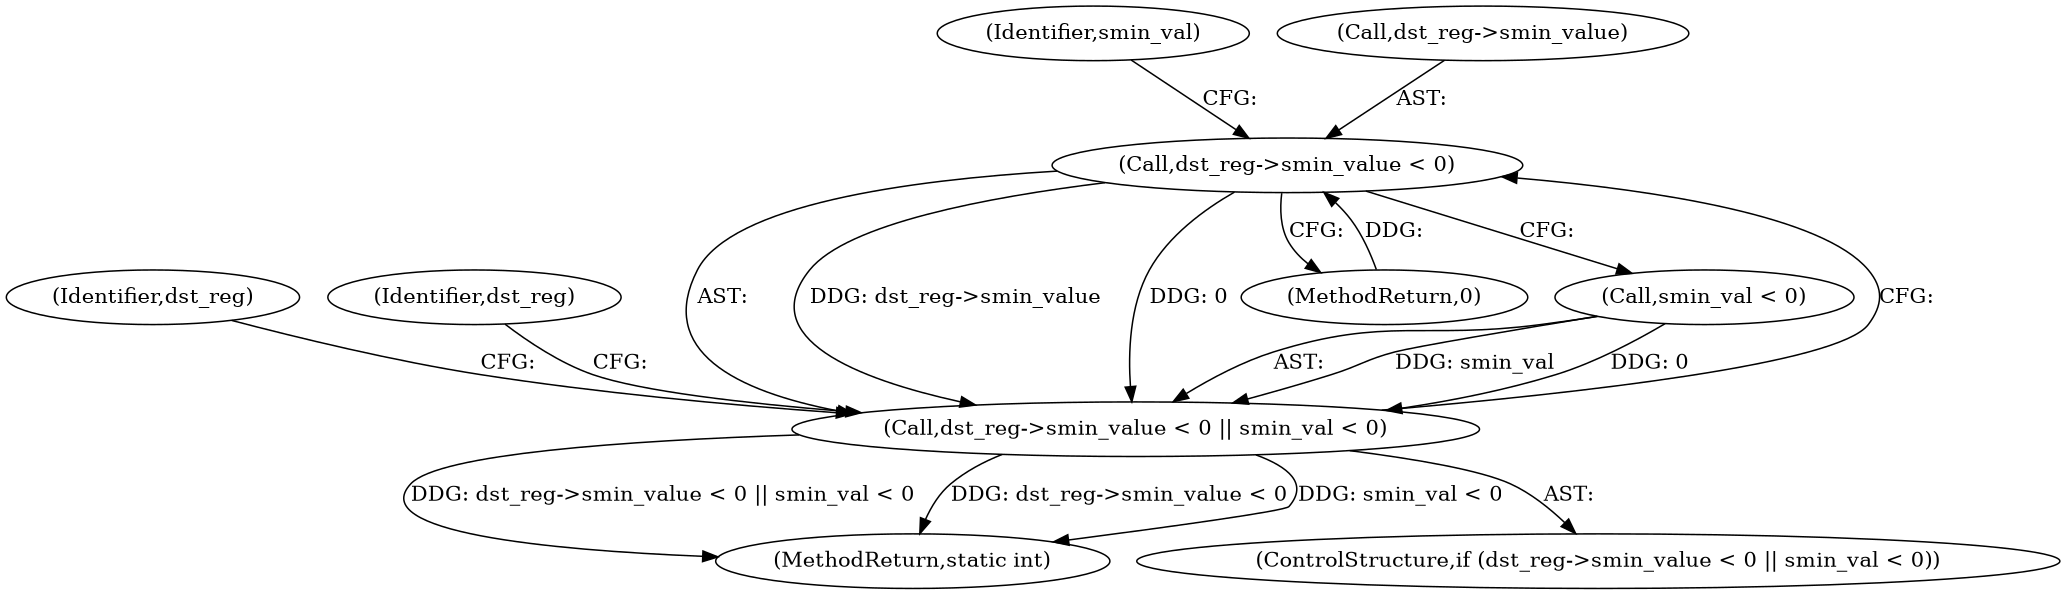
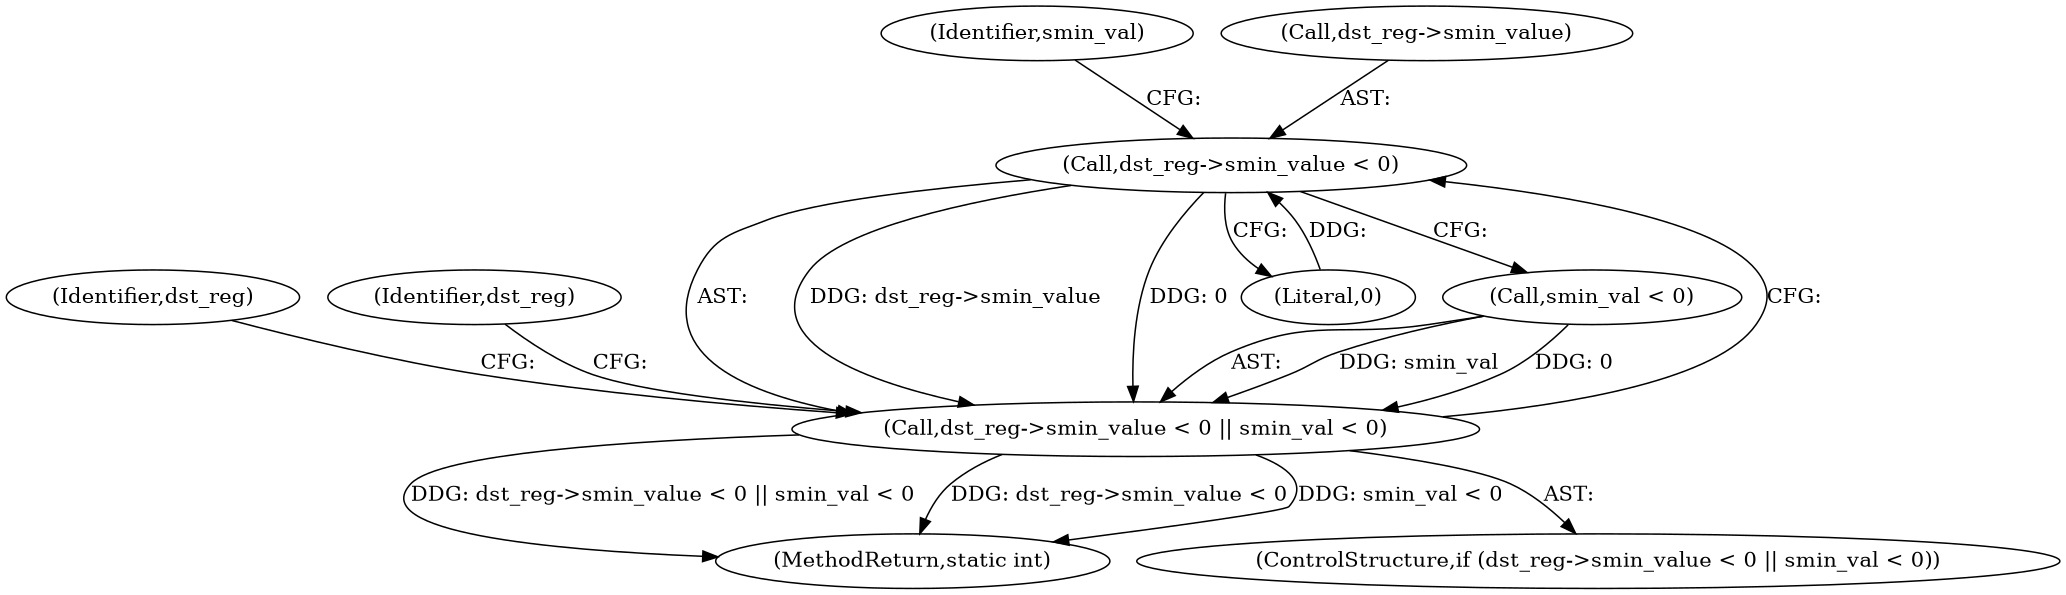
node "(MethodReturn,0)": label "(MethodReturn,0)" -> "(Literal,0)"
